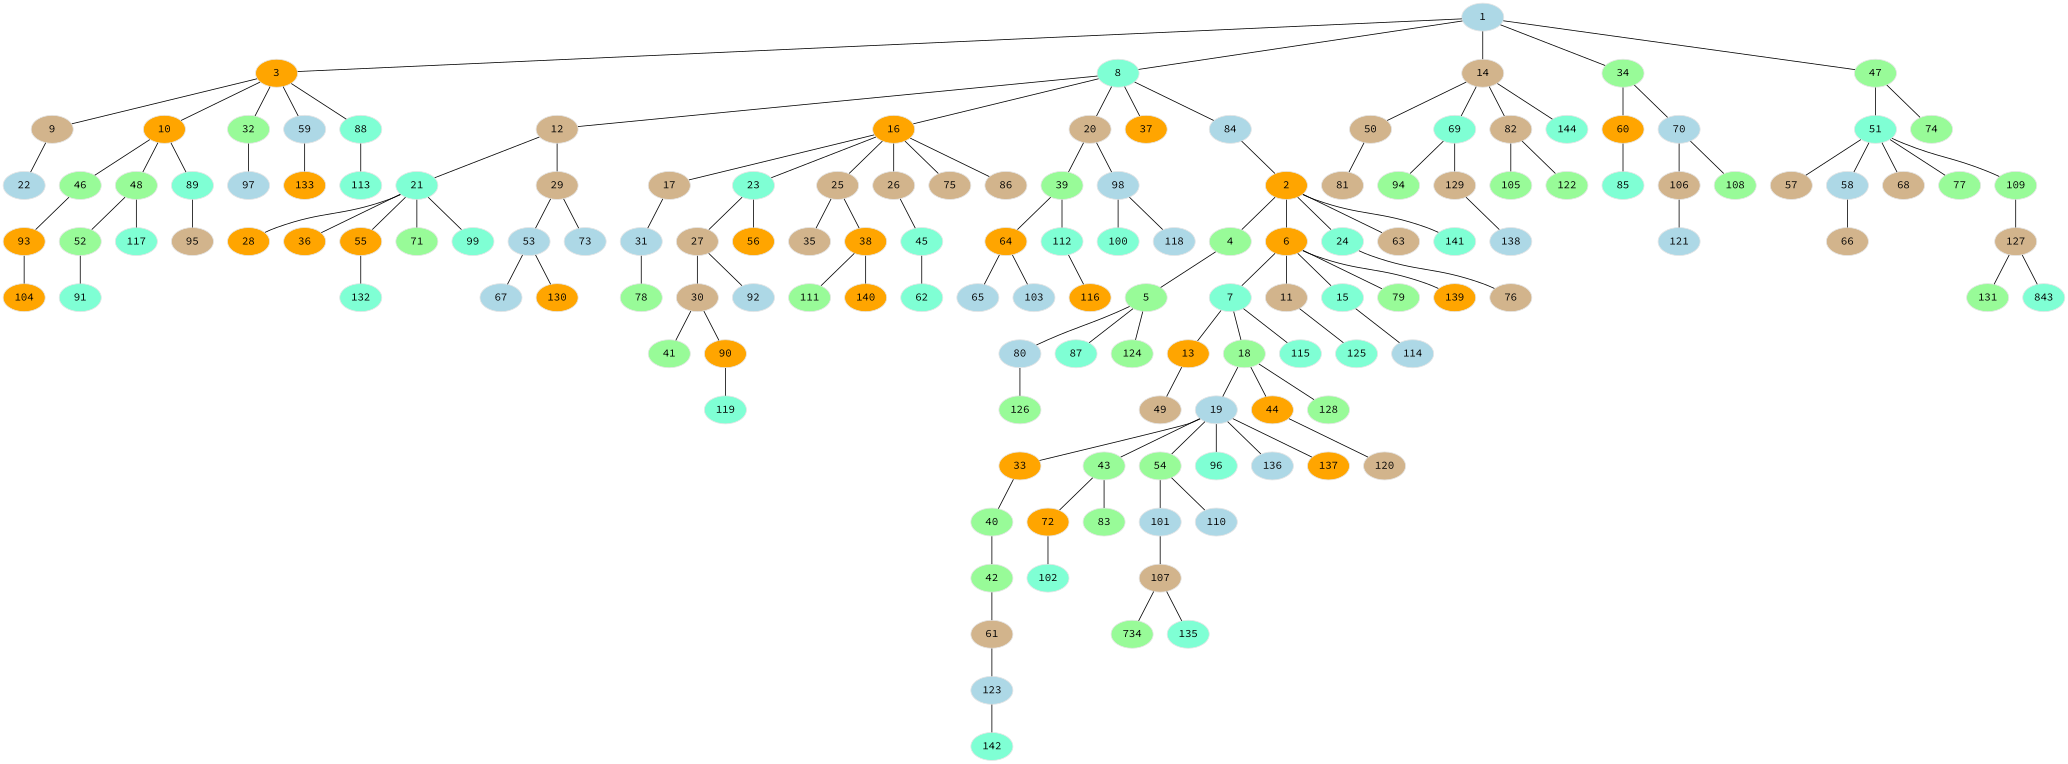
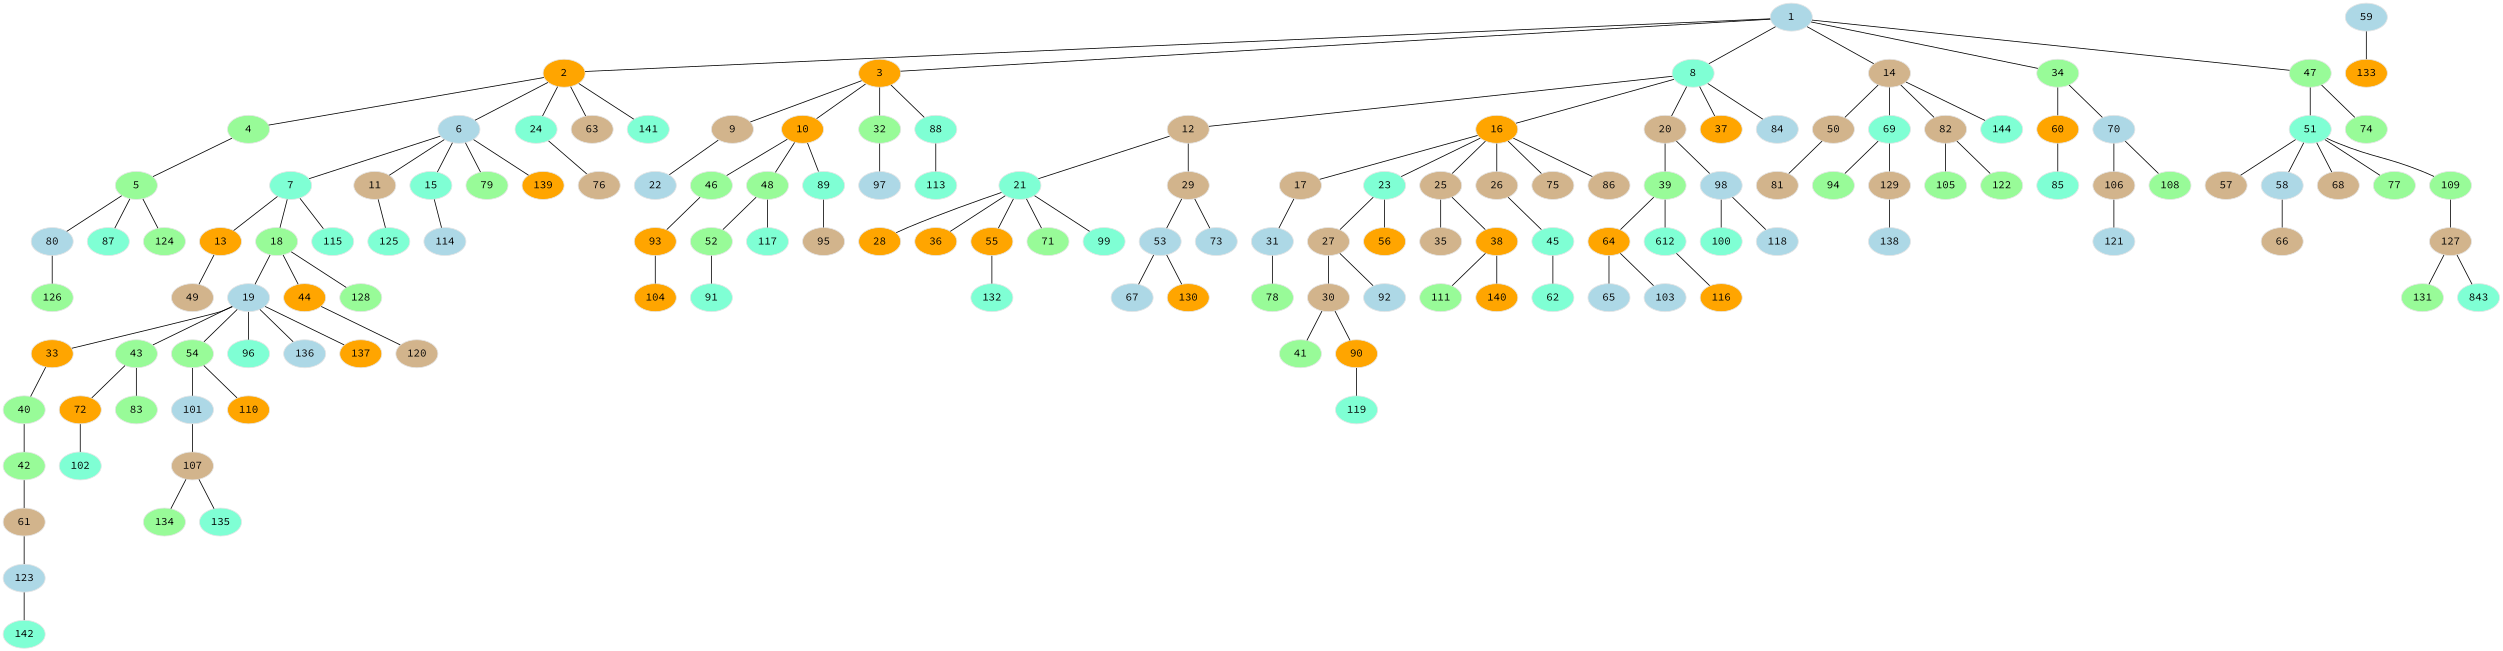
edge "3" -- "59": removed
edge "84" -- "2": now "1" -- "2"
node "112": label "112" -> "612"
node "6": fillcolor orange -> lightblue
node "110": fillcolor lightblue -> orange
node "734": label "734" -> "134"
